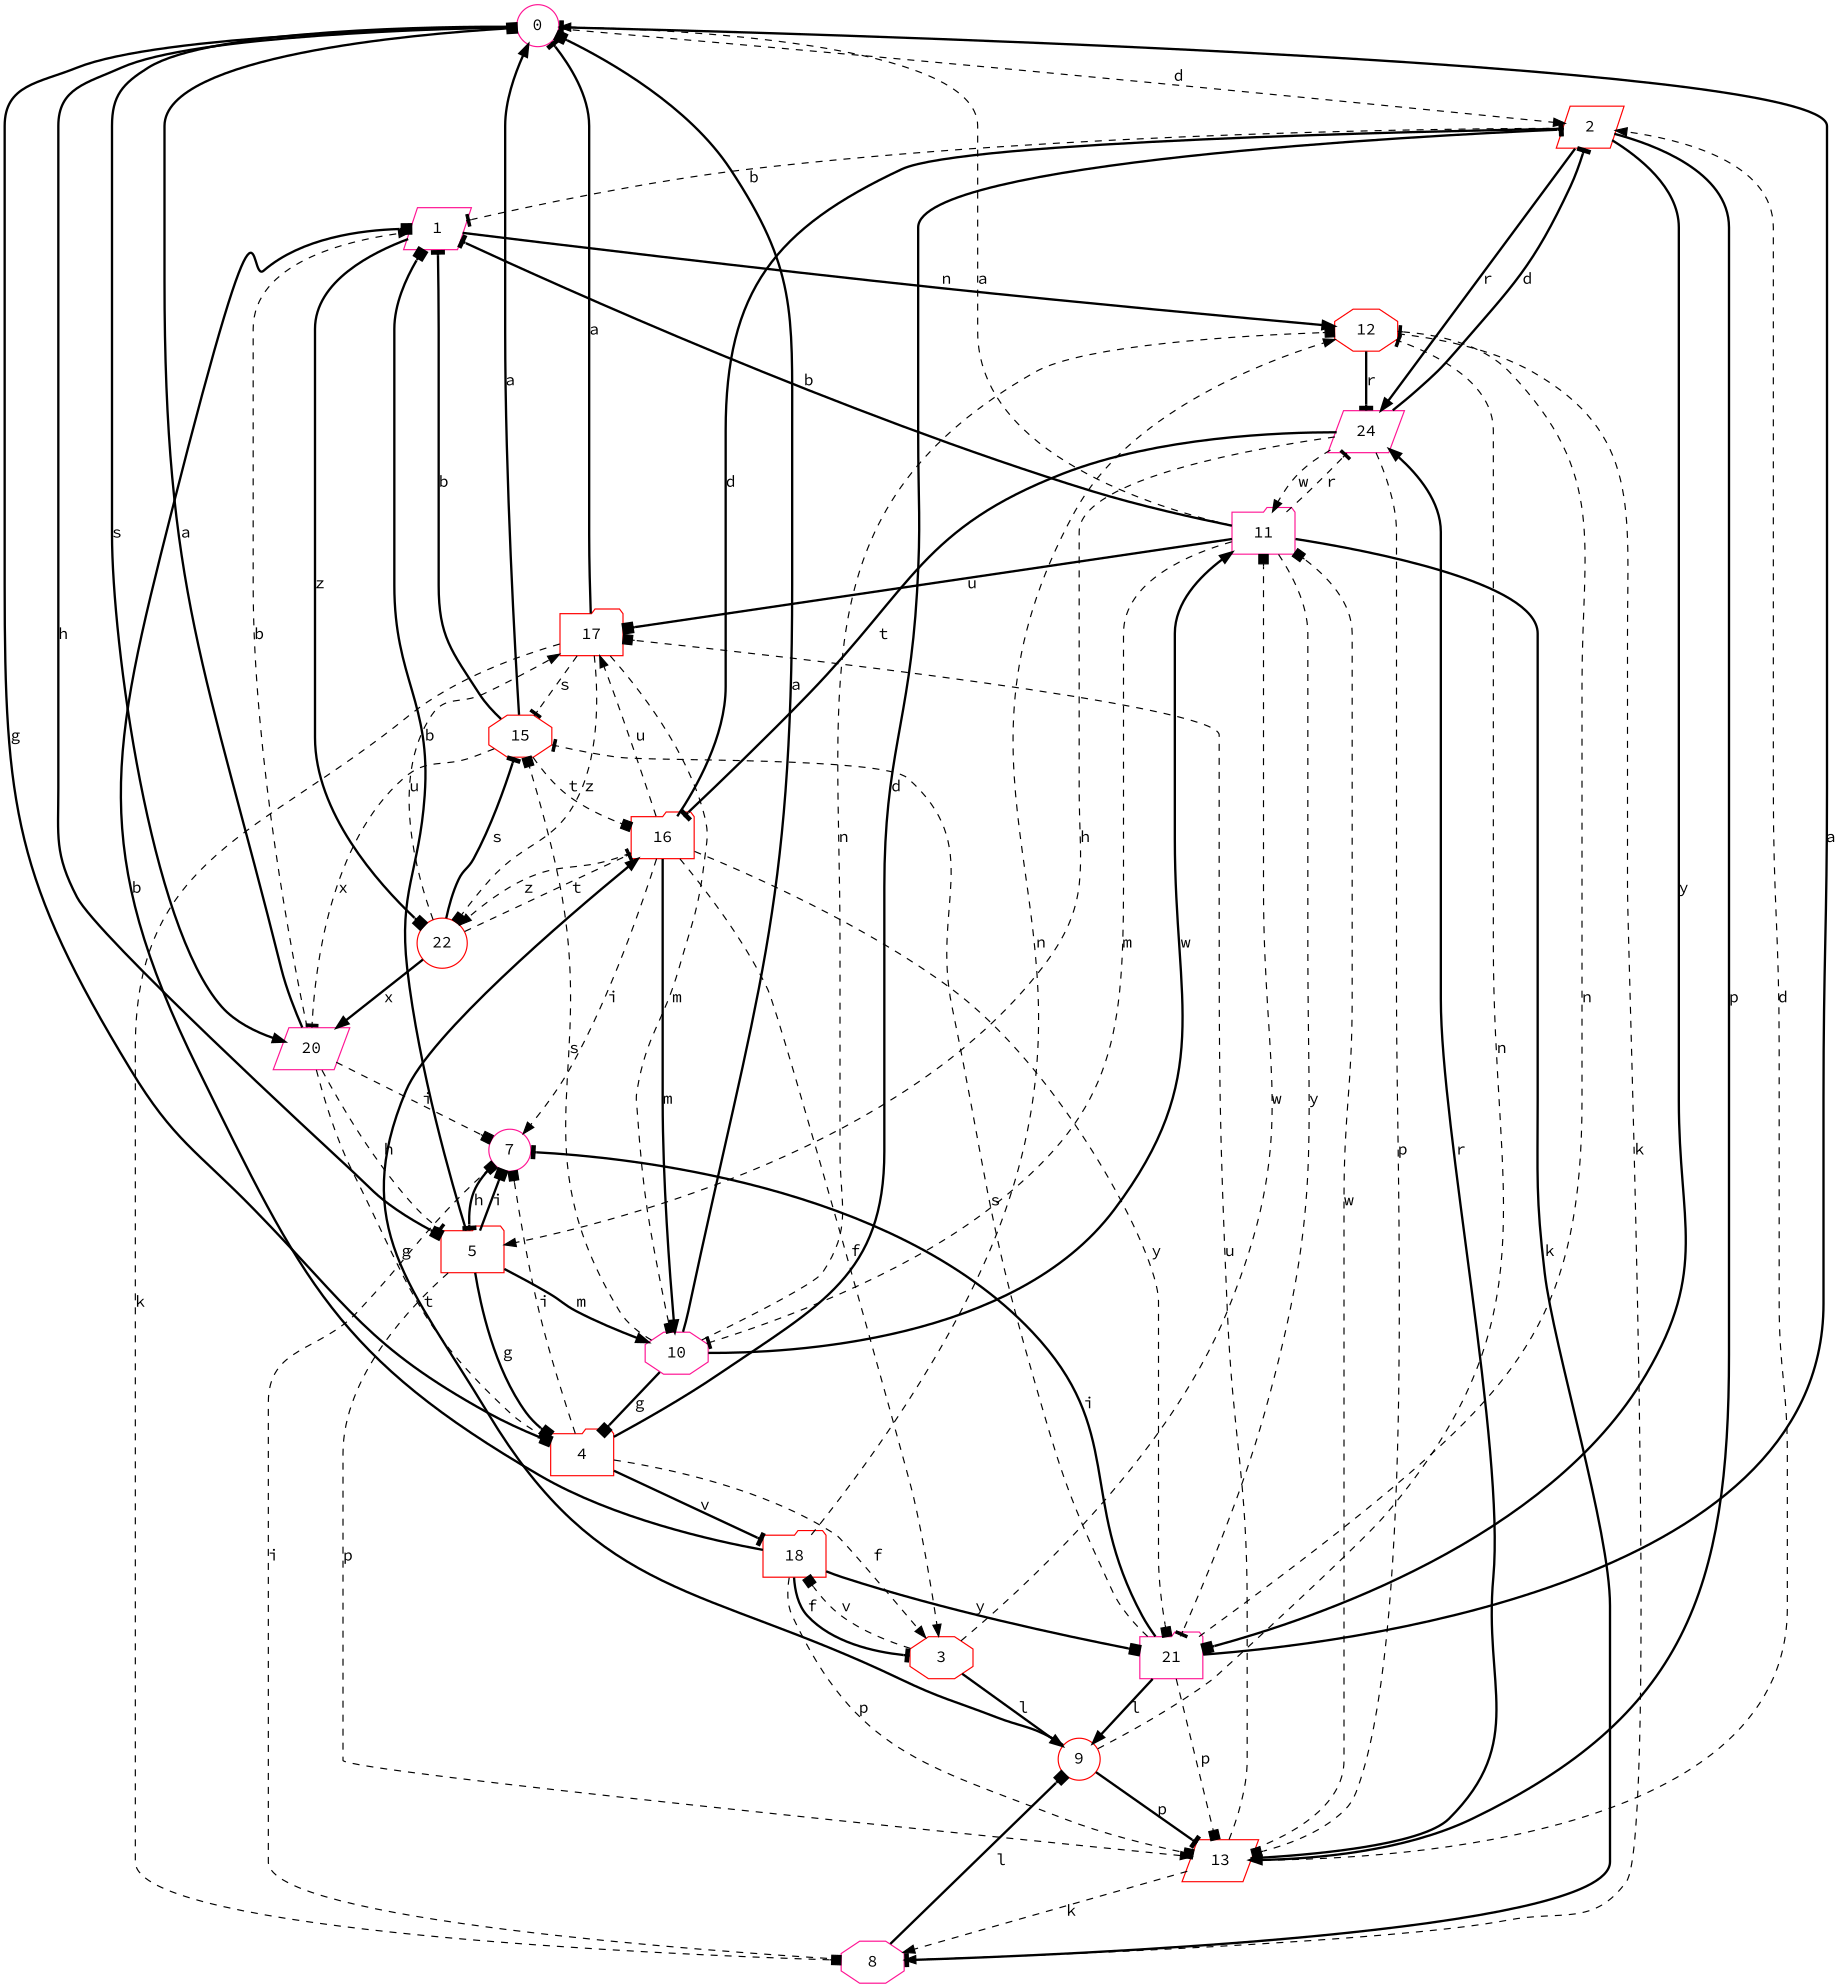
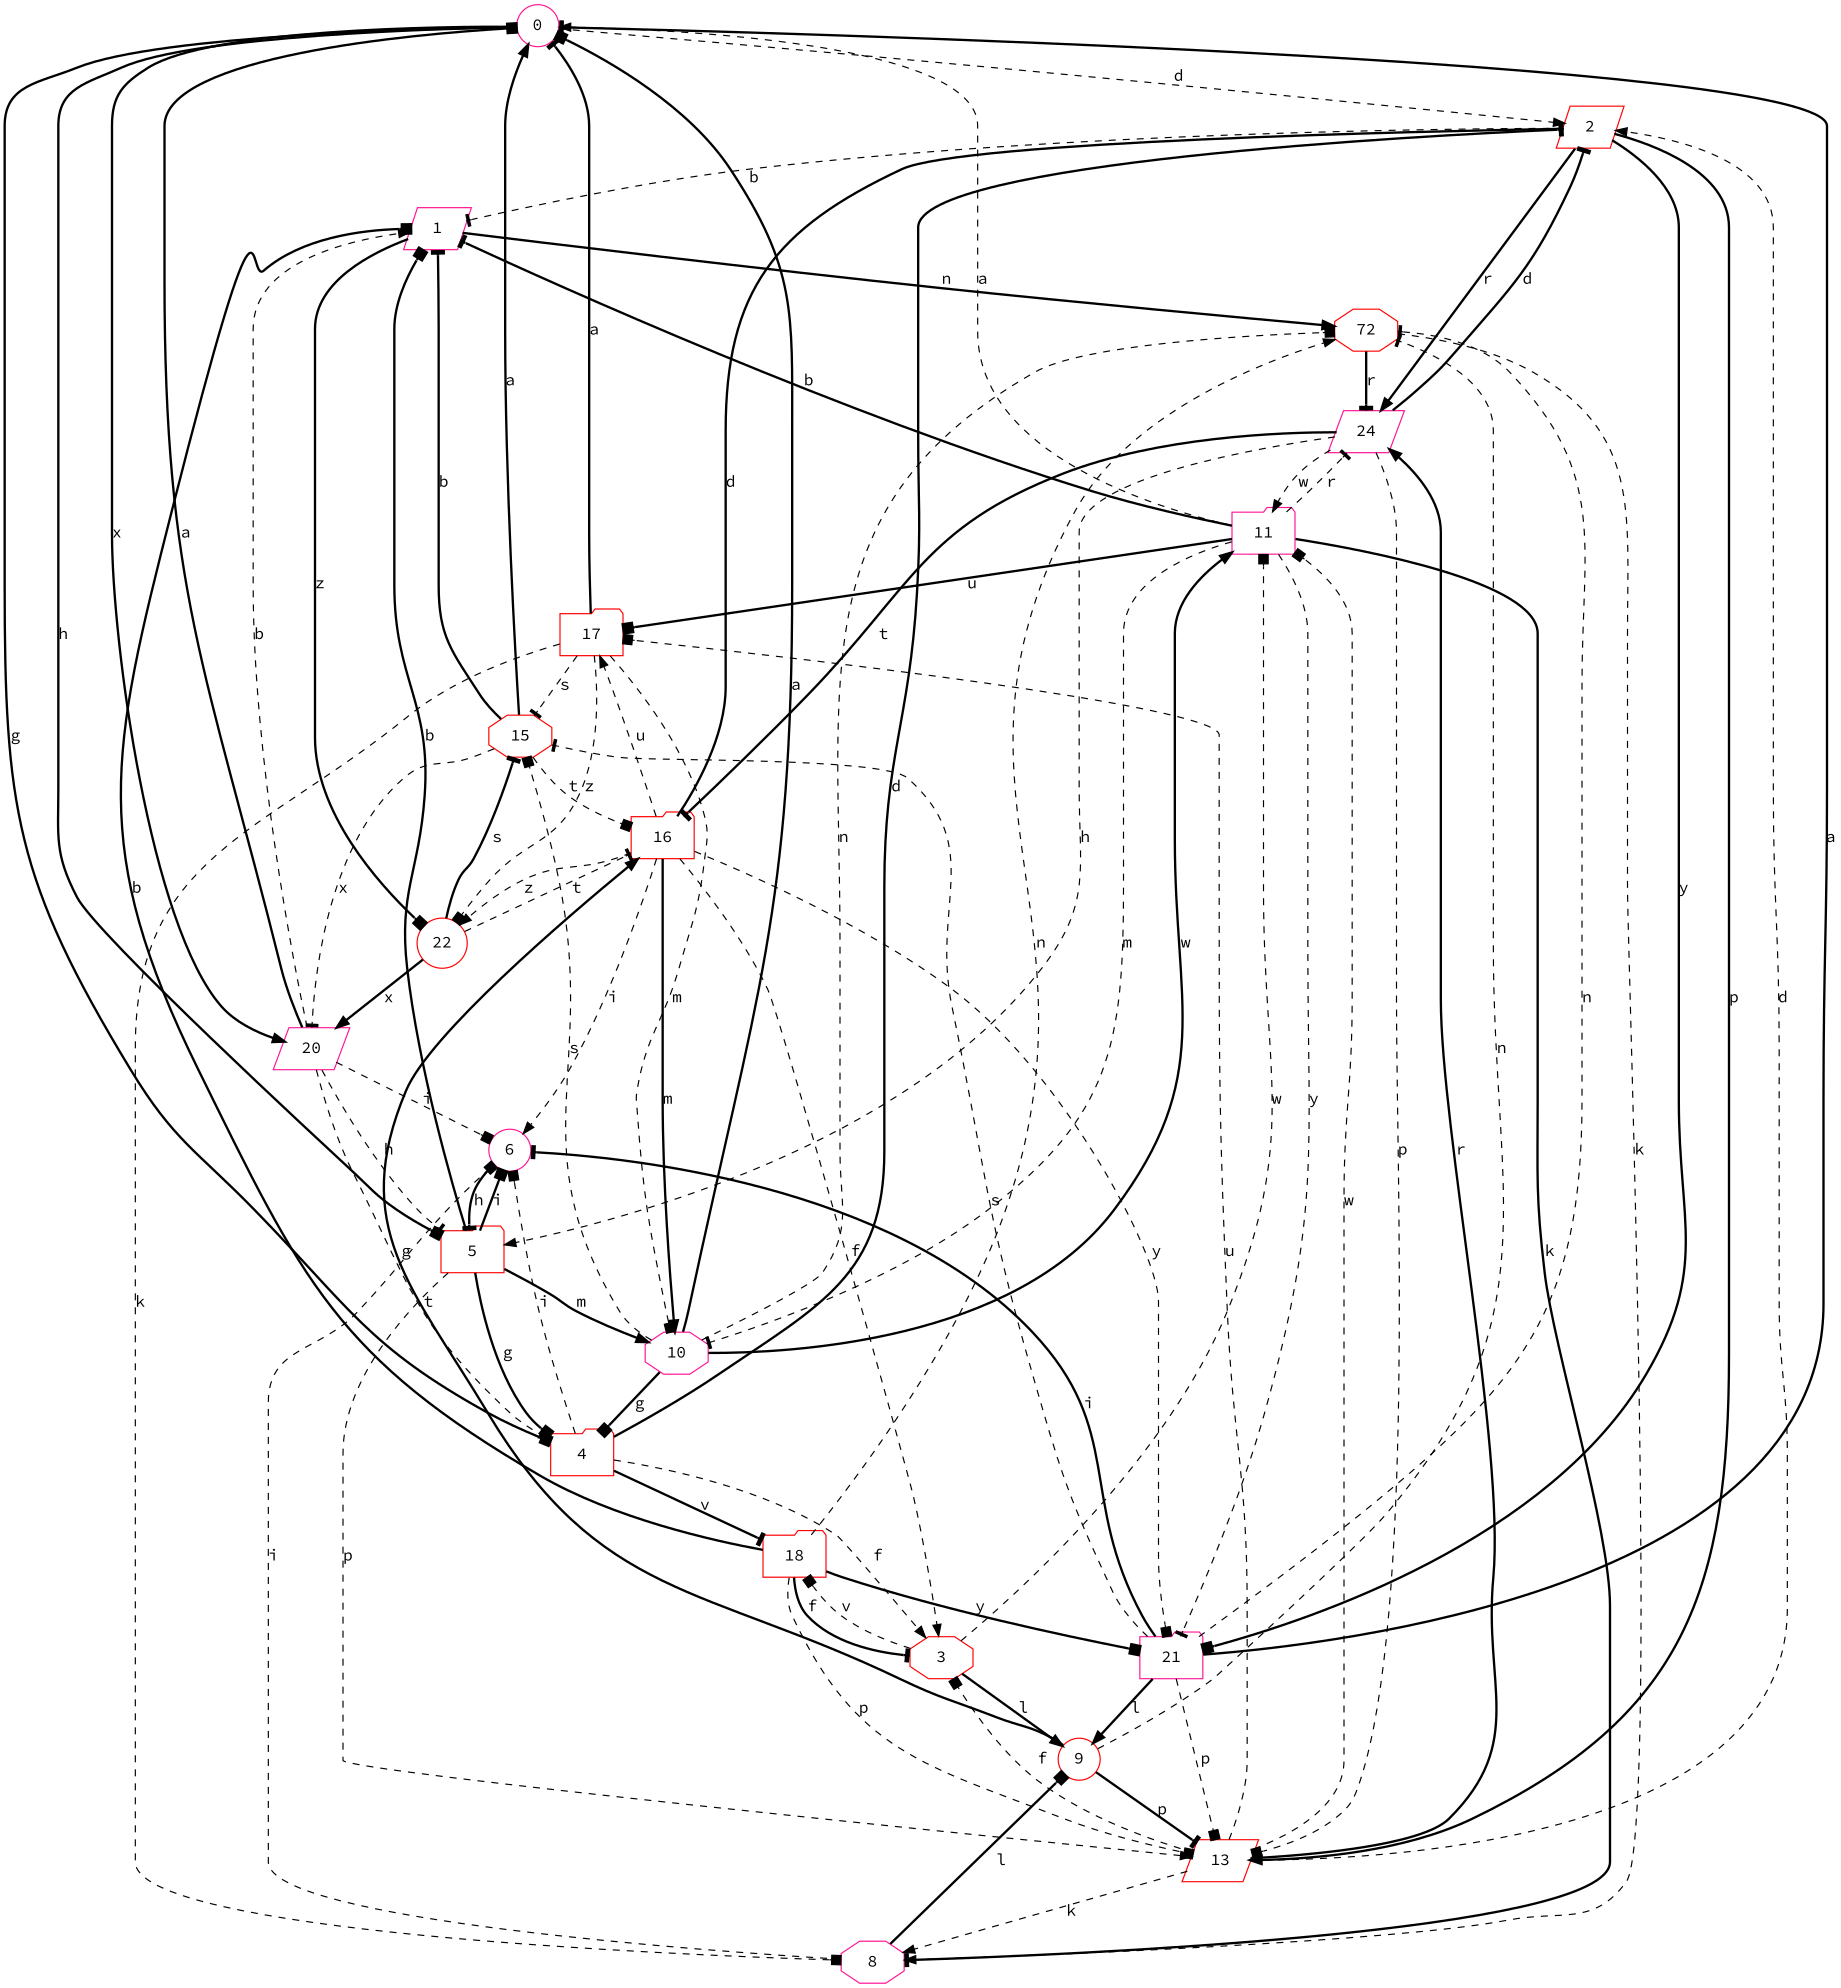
node "12": label "12" -> "72"
edge "0" -> "20": label "s" -> "x"
edge "22" -> "17": removed, label "u"
node "7": label "7" -> "6"
edge "13" -> "3": added, label "f"
